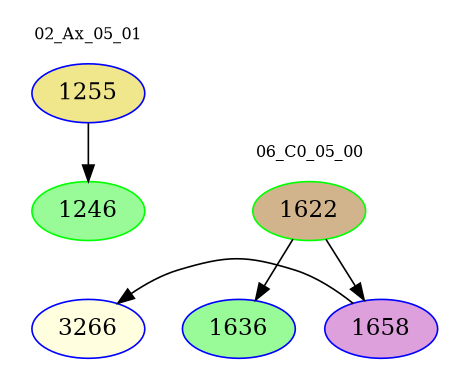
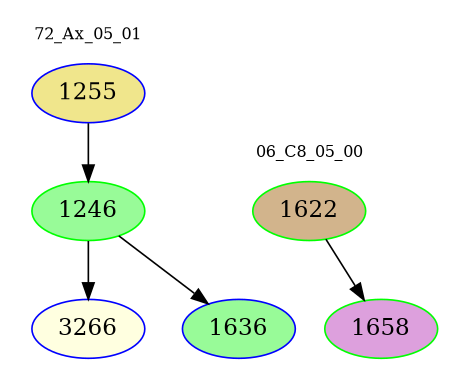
cluster "02_Ax_05_01": label "02_Ax_05_01" -> "72_Ax_05_01"
cluster "06_C0_05_00": label "06_C0_05_00" -> "06_C8_05_00"
edge "1622" -> "1636": now "1246" -> "1636"
edge "1658" -> "3266": now "1246" -> "3266"
node "1658": color blue -> green
